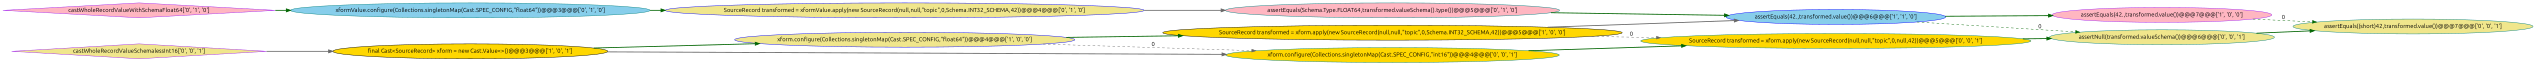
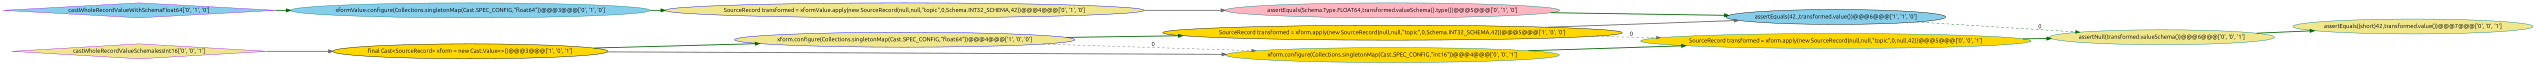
node "castWholeRecordValueWithSchemaFloat64['0', '1', '0']": fillcolor lightpink -> skyblue
node "assertEquals(42.,transformed.value())@@@7@@@['1', '0', '0']": removed
node "assertEquals(42.,transformed.value())@@@6@@@['1', '1', '0']": color blue -> black
